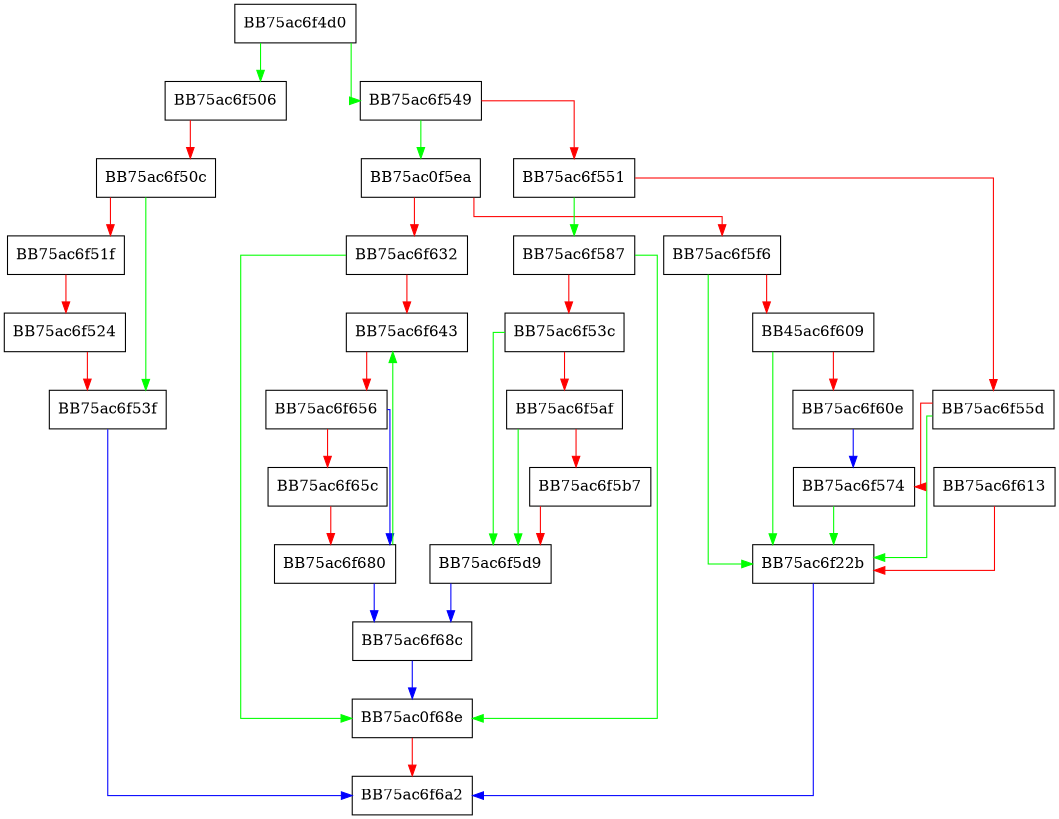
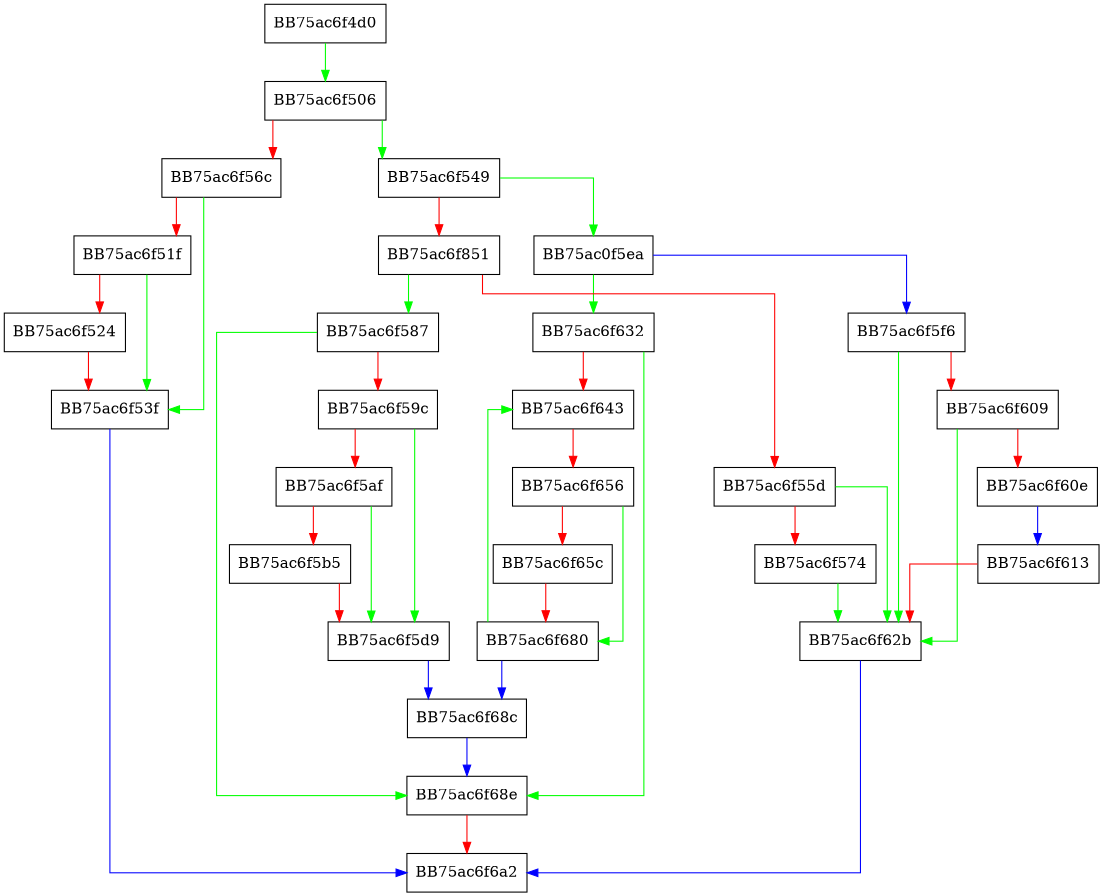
edge "BB75ac6f4d0" -> "BB75ac6f549": now "BB75ac6f506" -> "BB75ac6f549"
node "BB75ac6f50c": label "BB75ac6f50c" -> "BB75ac6f56c"
node "BB75ac6f551": label "BB75ac6f551" -> "BB75ac6f851"
edge "BB75ac0f5ea" -> "BB75ac6f632": color red -> green
edge "BB75ac0f5ea" -> "BB75ac6f5f6": color red -> blue
edge "BB75ac6f51f" -> "BB75ac6f53f": added
node "BB75ac6f53c": label "BB75ac6f53c" -> "BB75ac6f59c"
node "BB45ac6f609": label "BB45ac6f609" -> "BB75ac6f609"
edge "BB75ac6f60e" -> "BB75ac6f574": now "BB75ac6f60e" -> "BB75ac6f613"
edge "BB75ac6f656" -> "BB75ac6f680": color blue -> green
node "BB75ac6f5b7": label "BB75ac6f5b7" -> "BB75ac6f5b5"
node "BB75ac6f22b": label "BB75ac6f22b" -> "BB75ac6f62b"
node "BB75ac0f68e": label "BB75ac0f68e" -> "BB75ac6f68e"
